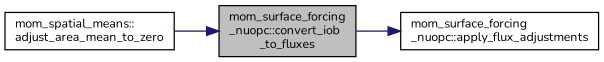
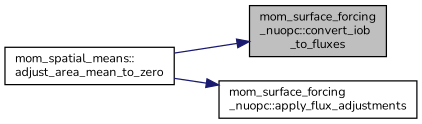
edge "mom_surface_forcing _nuopc::convert_iob _to_fluxes" -> "mom_surface_forcing _nuopc::apply_flux_adjustments": now "mom_spatial_means:: adjust_area_mean_to_zero" -> "mom_surface_forcing _nuopc::apply_flux_adjustments"
